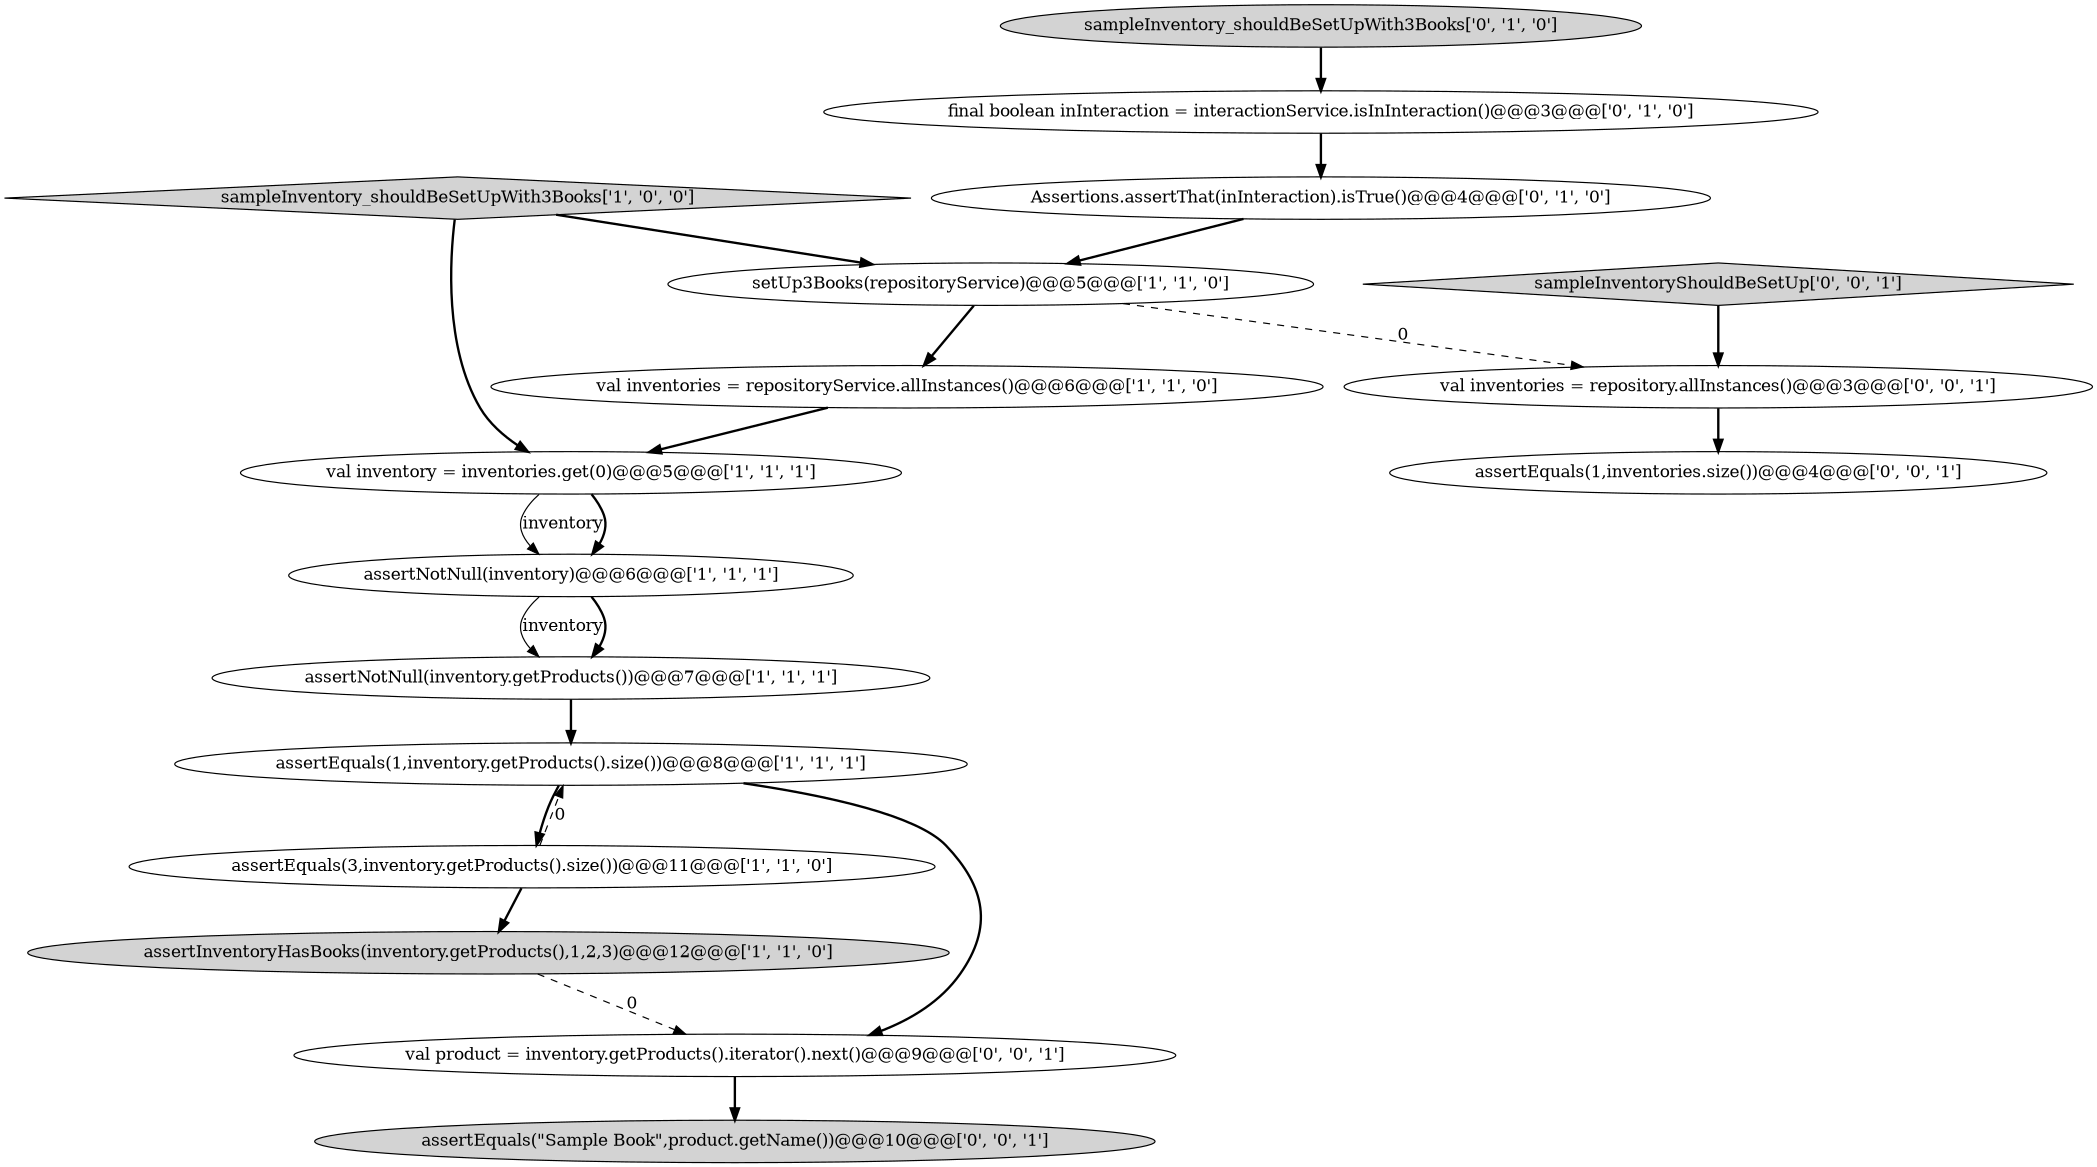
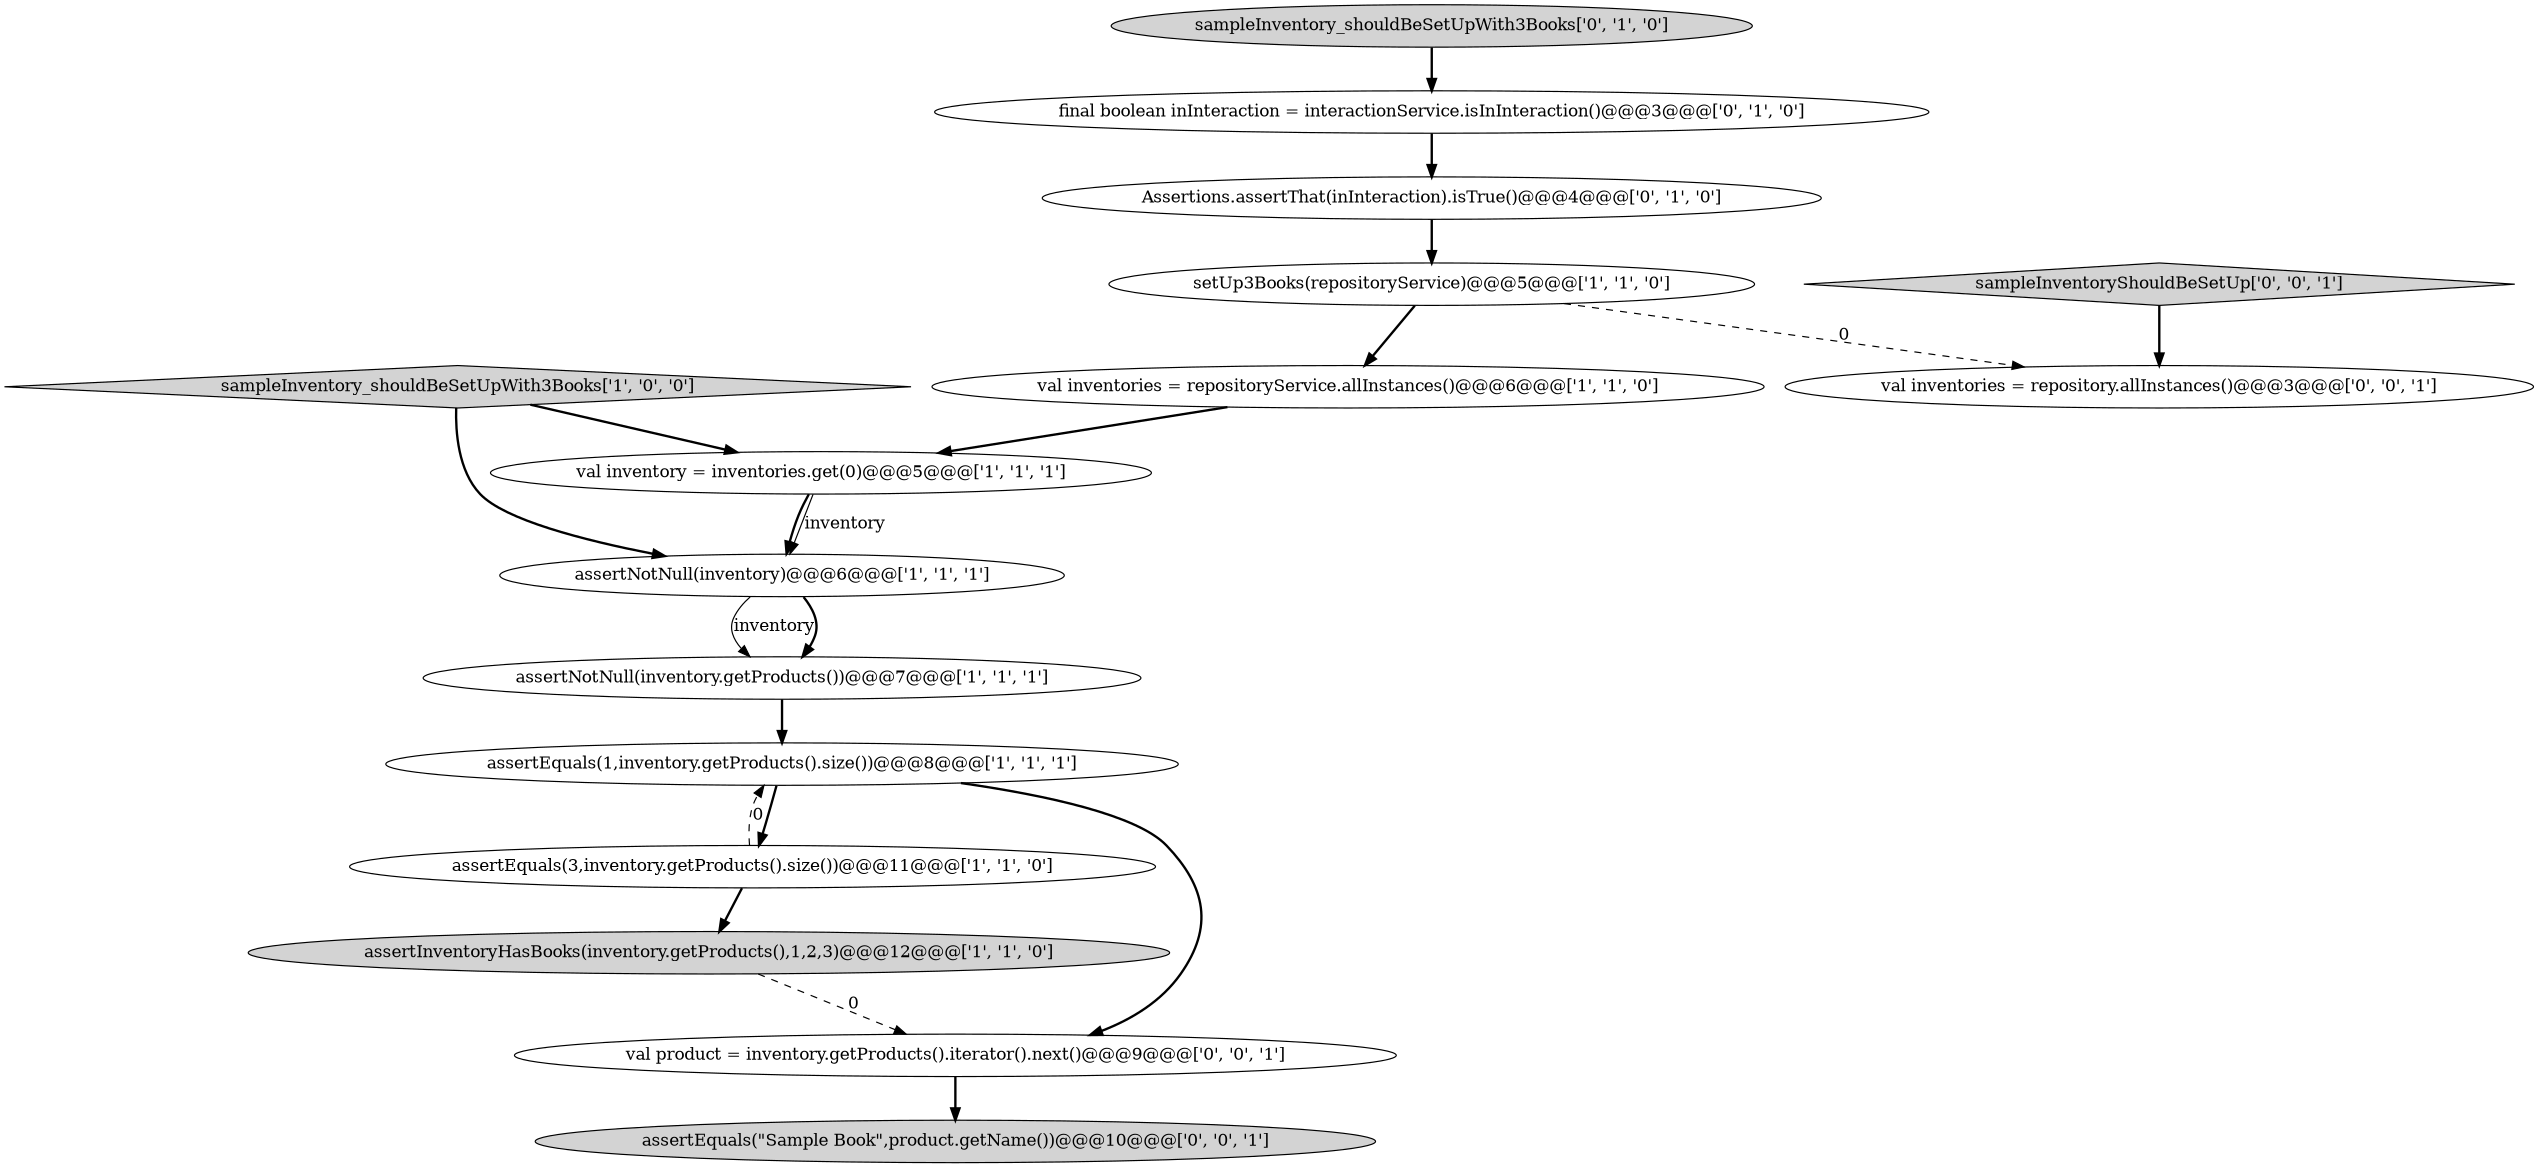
edge "sampleInventory_shouldBeSetUpWith3Books['1', '0', '0']" -> "setUp3Books(repositoryService)@@@5@@@['1', '1', '0']": now "sampleInventory_shouldBeSetUpWith3Books['1', '0', '0']" -> "assertNotNull(inventory)@@@6@@@['1', '1', '1']"
node "assertEquals(1,inventories.size())@@@4@@@['0', '0', '1']": removed
